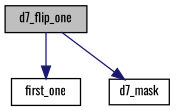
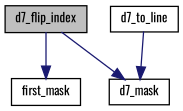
node "d7_flip_one": label "d7_flip_one" -> "d7_flip_index"
node "d7_to_line": added
node "first_one": label "first_one" -> "first_mask"
